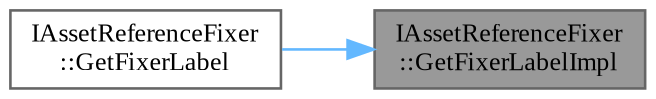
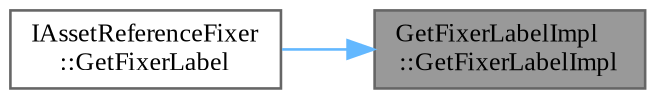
node "IAssetReferenceFixer ::GetFixerLabelImpl": label "IAssetReferenceFixer ::GetFixerLabelImpl" -> "GetFixerLabelImpl ::GetFixerLabelImpl"
